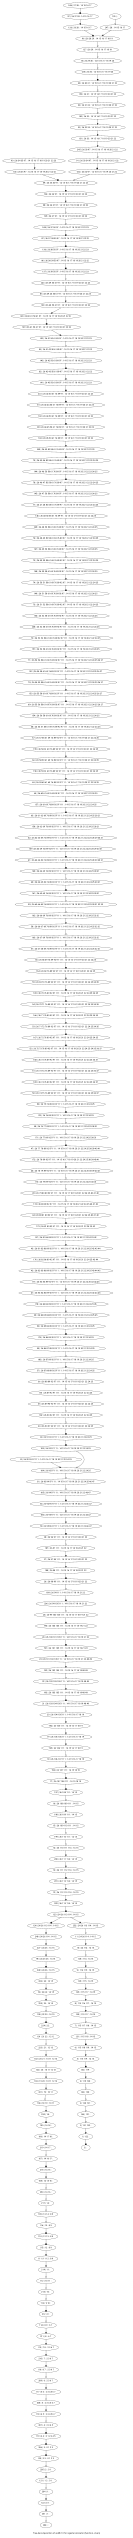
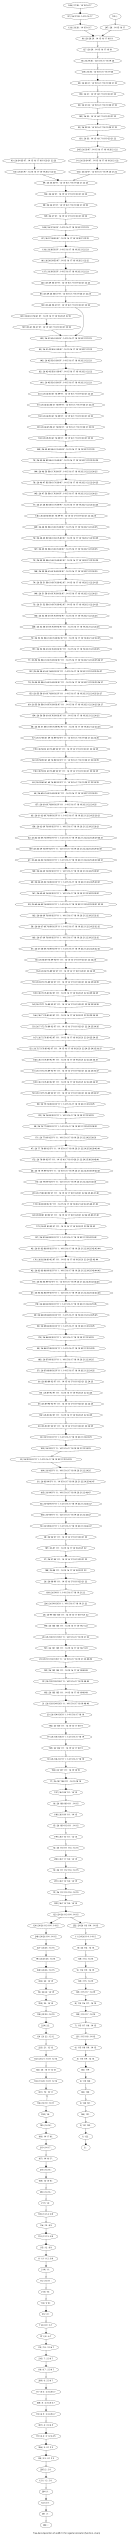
edge "138 | 26 40 50 61 97 : 14 15 16 17 18 19 20 21 22 23" -> "84 | 26 40 41 50 61 97 : 14 15 16 17 18 19 20 21 22 23": now "138 | 26 40 50 61 97 : 14 15 16 17 18 19 20 21 22 23" -> "242 | 26 41 50 61 89 97 : 14 15 16 17 18 19 20 21 22 23"
edge "183 | 26 92 97 111 : 14 15 16 17 18 19 20 21 22 24 25" -> "184 | 26 93 97 111 : 14 15 16 17 18 19 20 21 22 24 25": now "183 | 26 92 97 111 : 14 15 16 17 18 19 20 21 22 24 25" -> "32 | 26 92 93 97 111 : 14 15 16 17 18 19 20 21 22 24 25"
edge "221 | 19 : 10 11" -> "104 | 18 19 : 10 11": reversed
